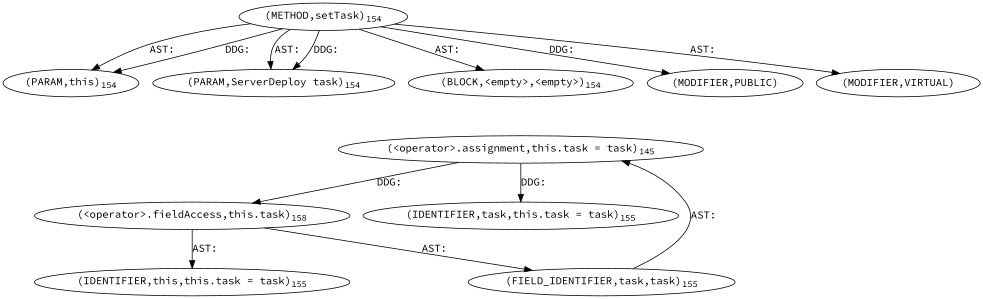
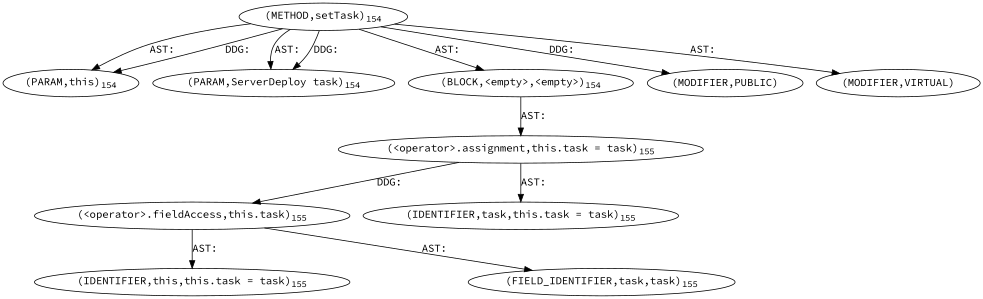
node "(<operator>.assignment,this.task = task)": text "145" -> "155"
edge "(<operator>.assignment,this.task = task)" -> "(IDENTIFIER,task,this.task = task)": label "DDG: " -> "AST: "
node "(<operator>.fieldAccess,this.task)": text "158" -> "155"
edge "(FIELD_IDENTIFIER,task,task)" -> "(<operator>.assignment,this.task = task)": now "(BLOCK,<empty>,<empty>)" -> "(<operator>.assignment,this.task = task)"
